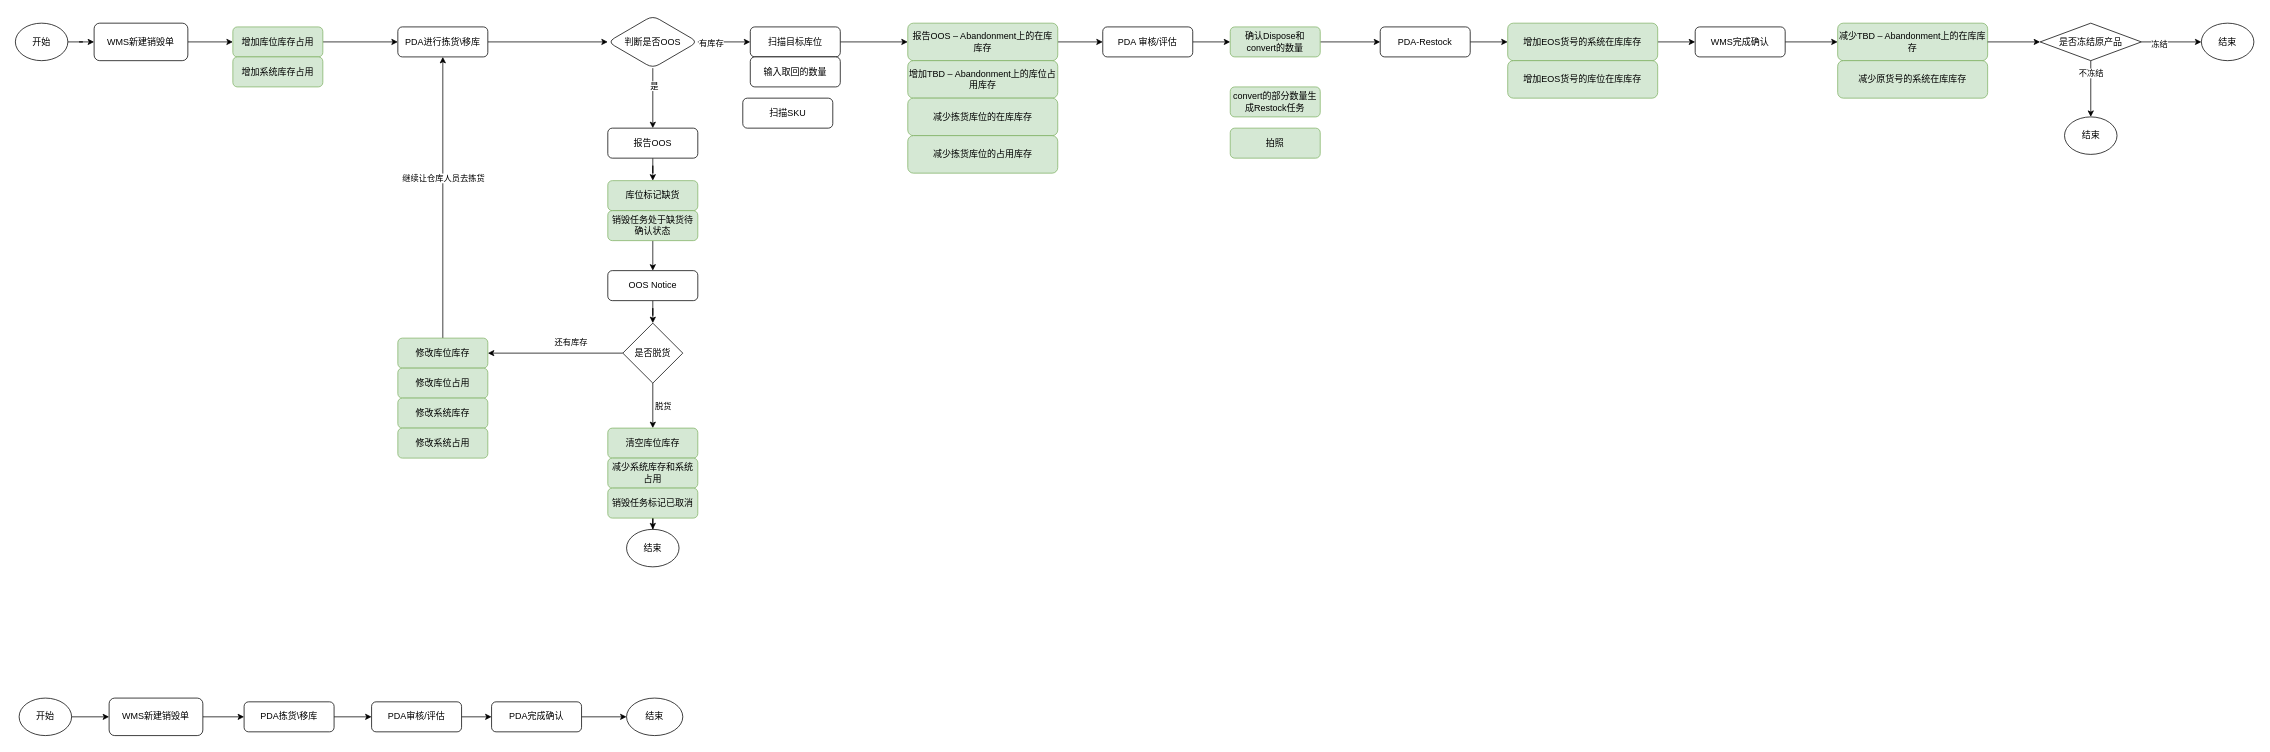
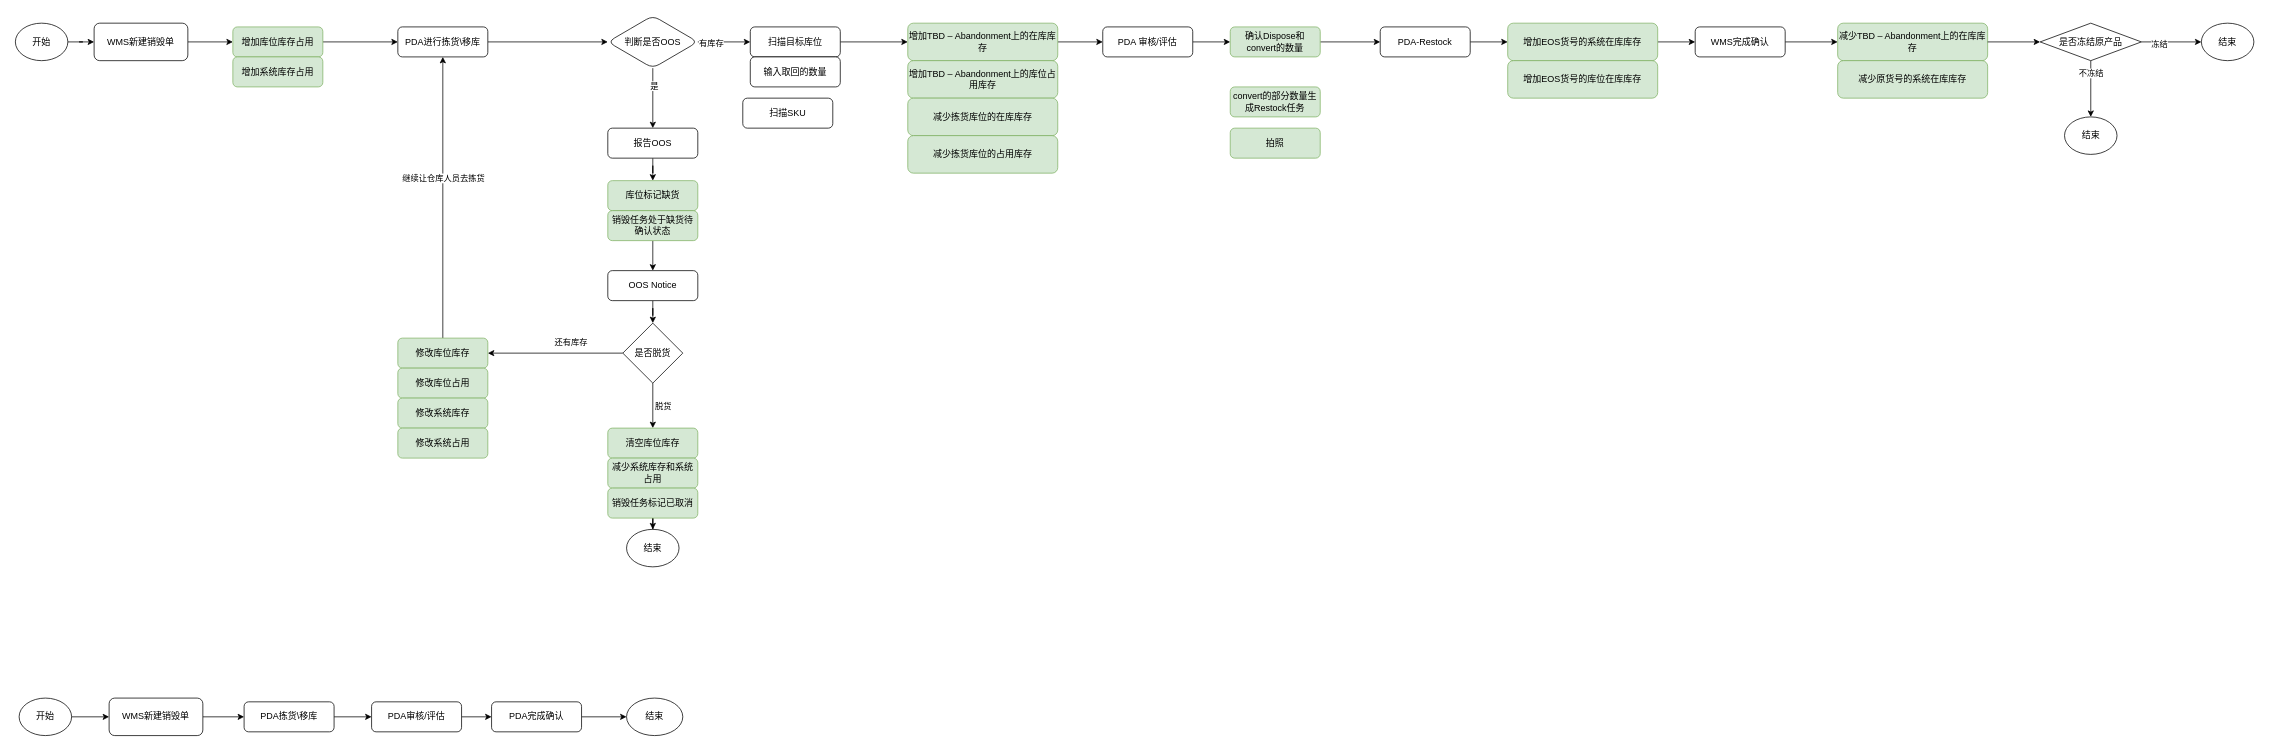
node "报告OOS – Abandonment上的在库库存": label "报告OOS – Abandonment上的在库库存" -> "增加TBD – Abandonment上的在库库存"
